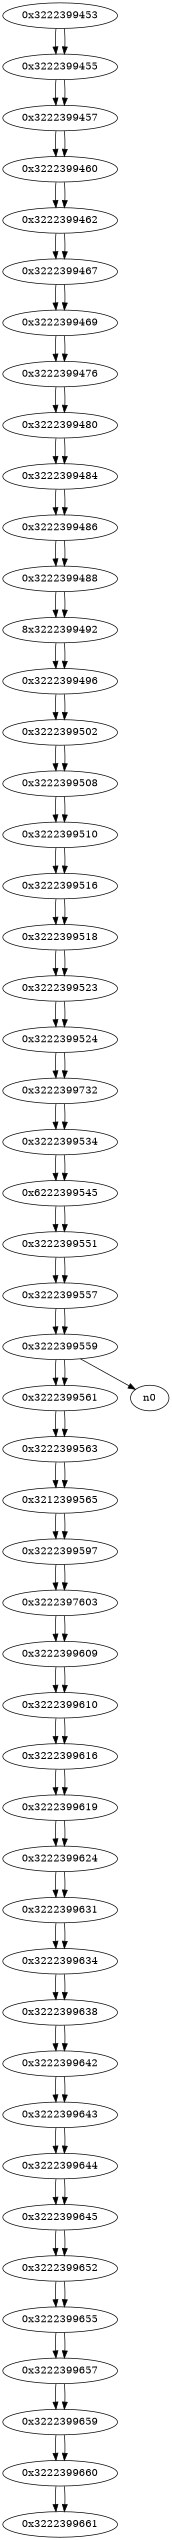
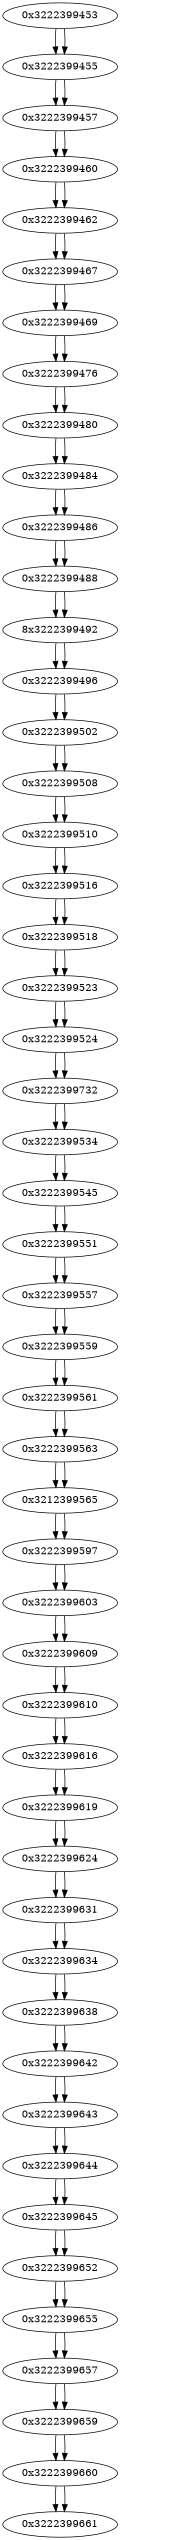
node "0x6222399545": label "0x6222399545" -> "0x3222399545"
node "n0": removed
node "0x3222397603": label "0x3222397603" -> "0x3222399603"
